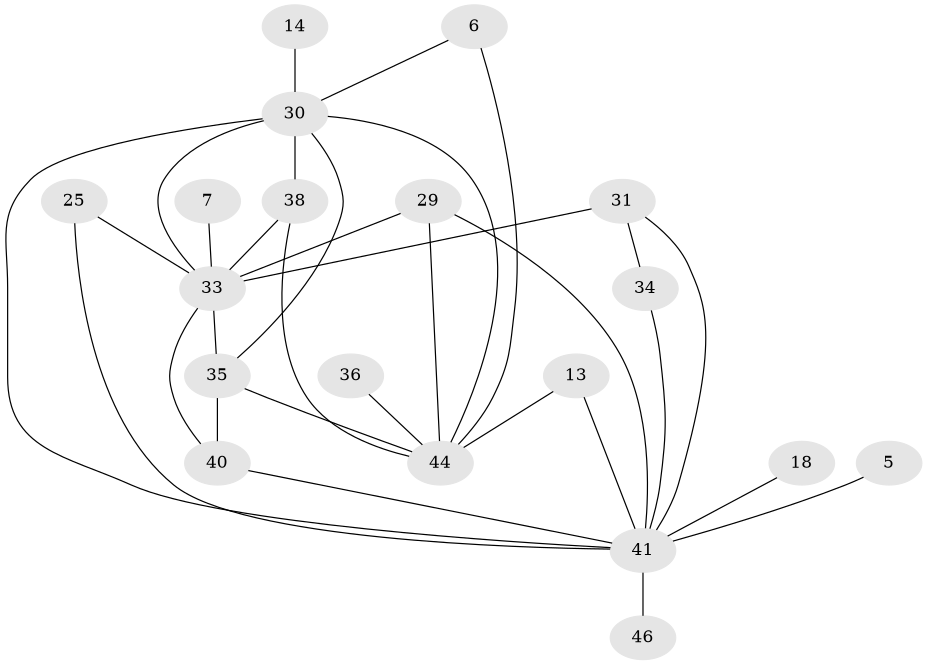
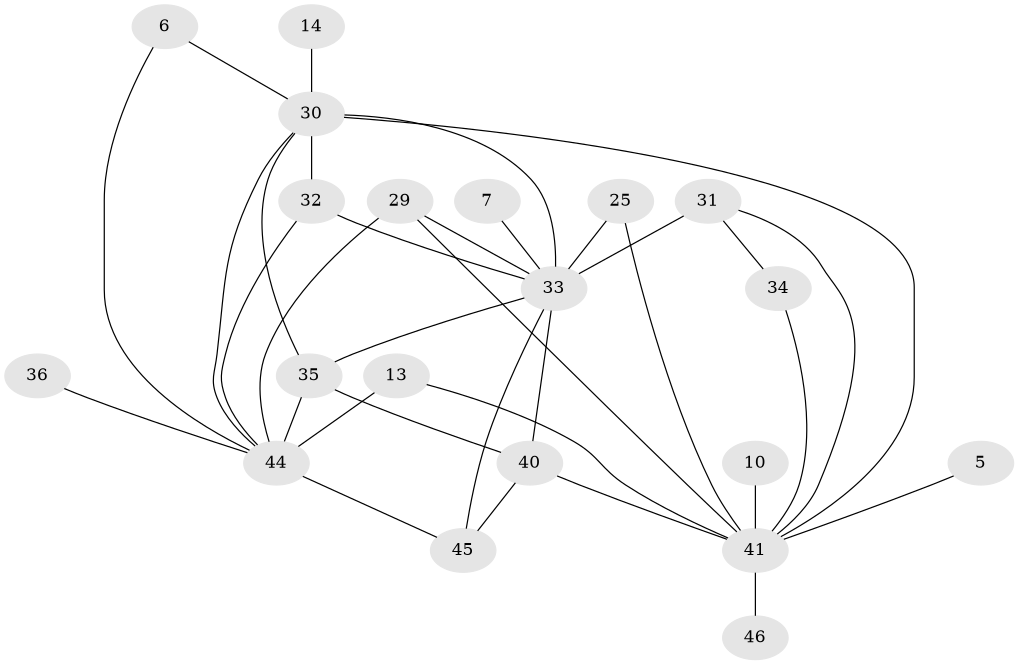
node "38": label "38" -> "32"
node "18": label "18" -> "10"
node "45": added
